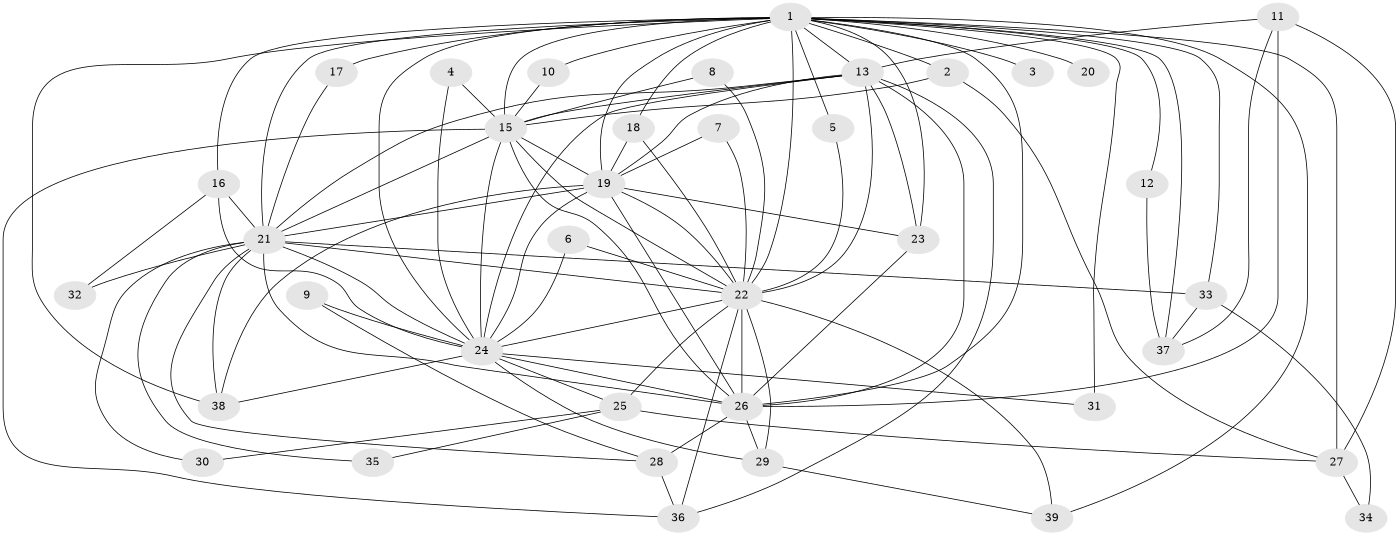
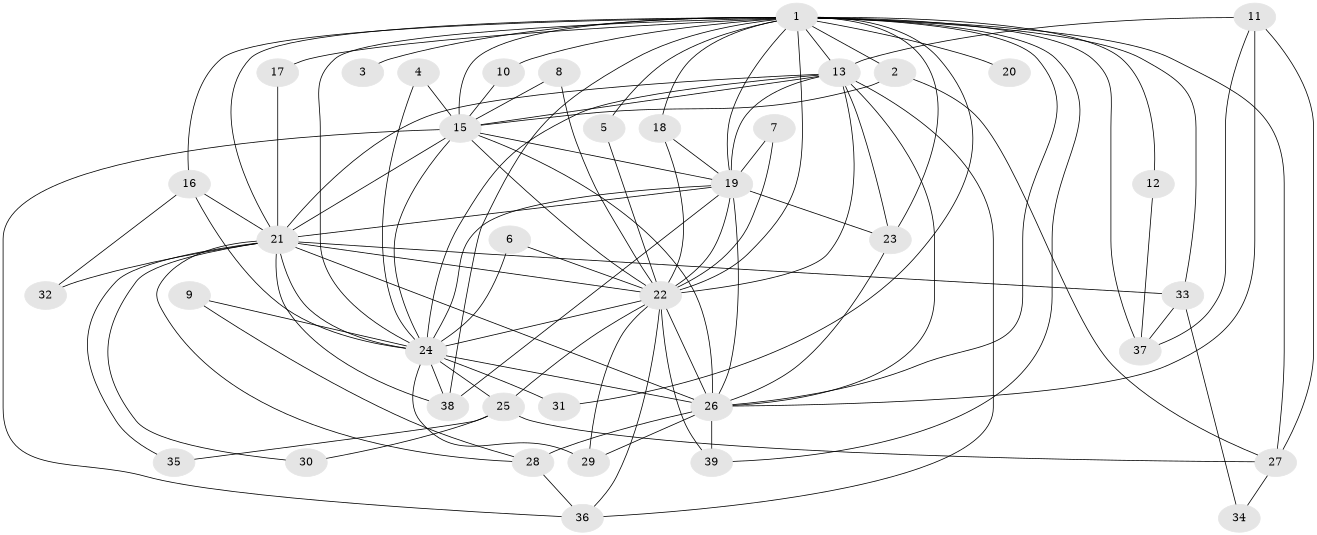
edge "29" -- "39": now "26" -- "39"
